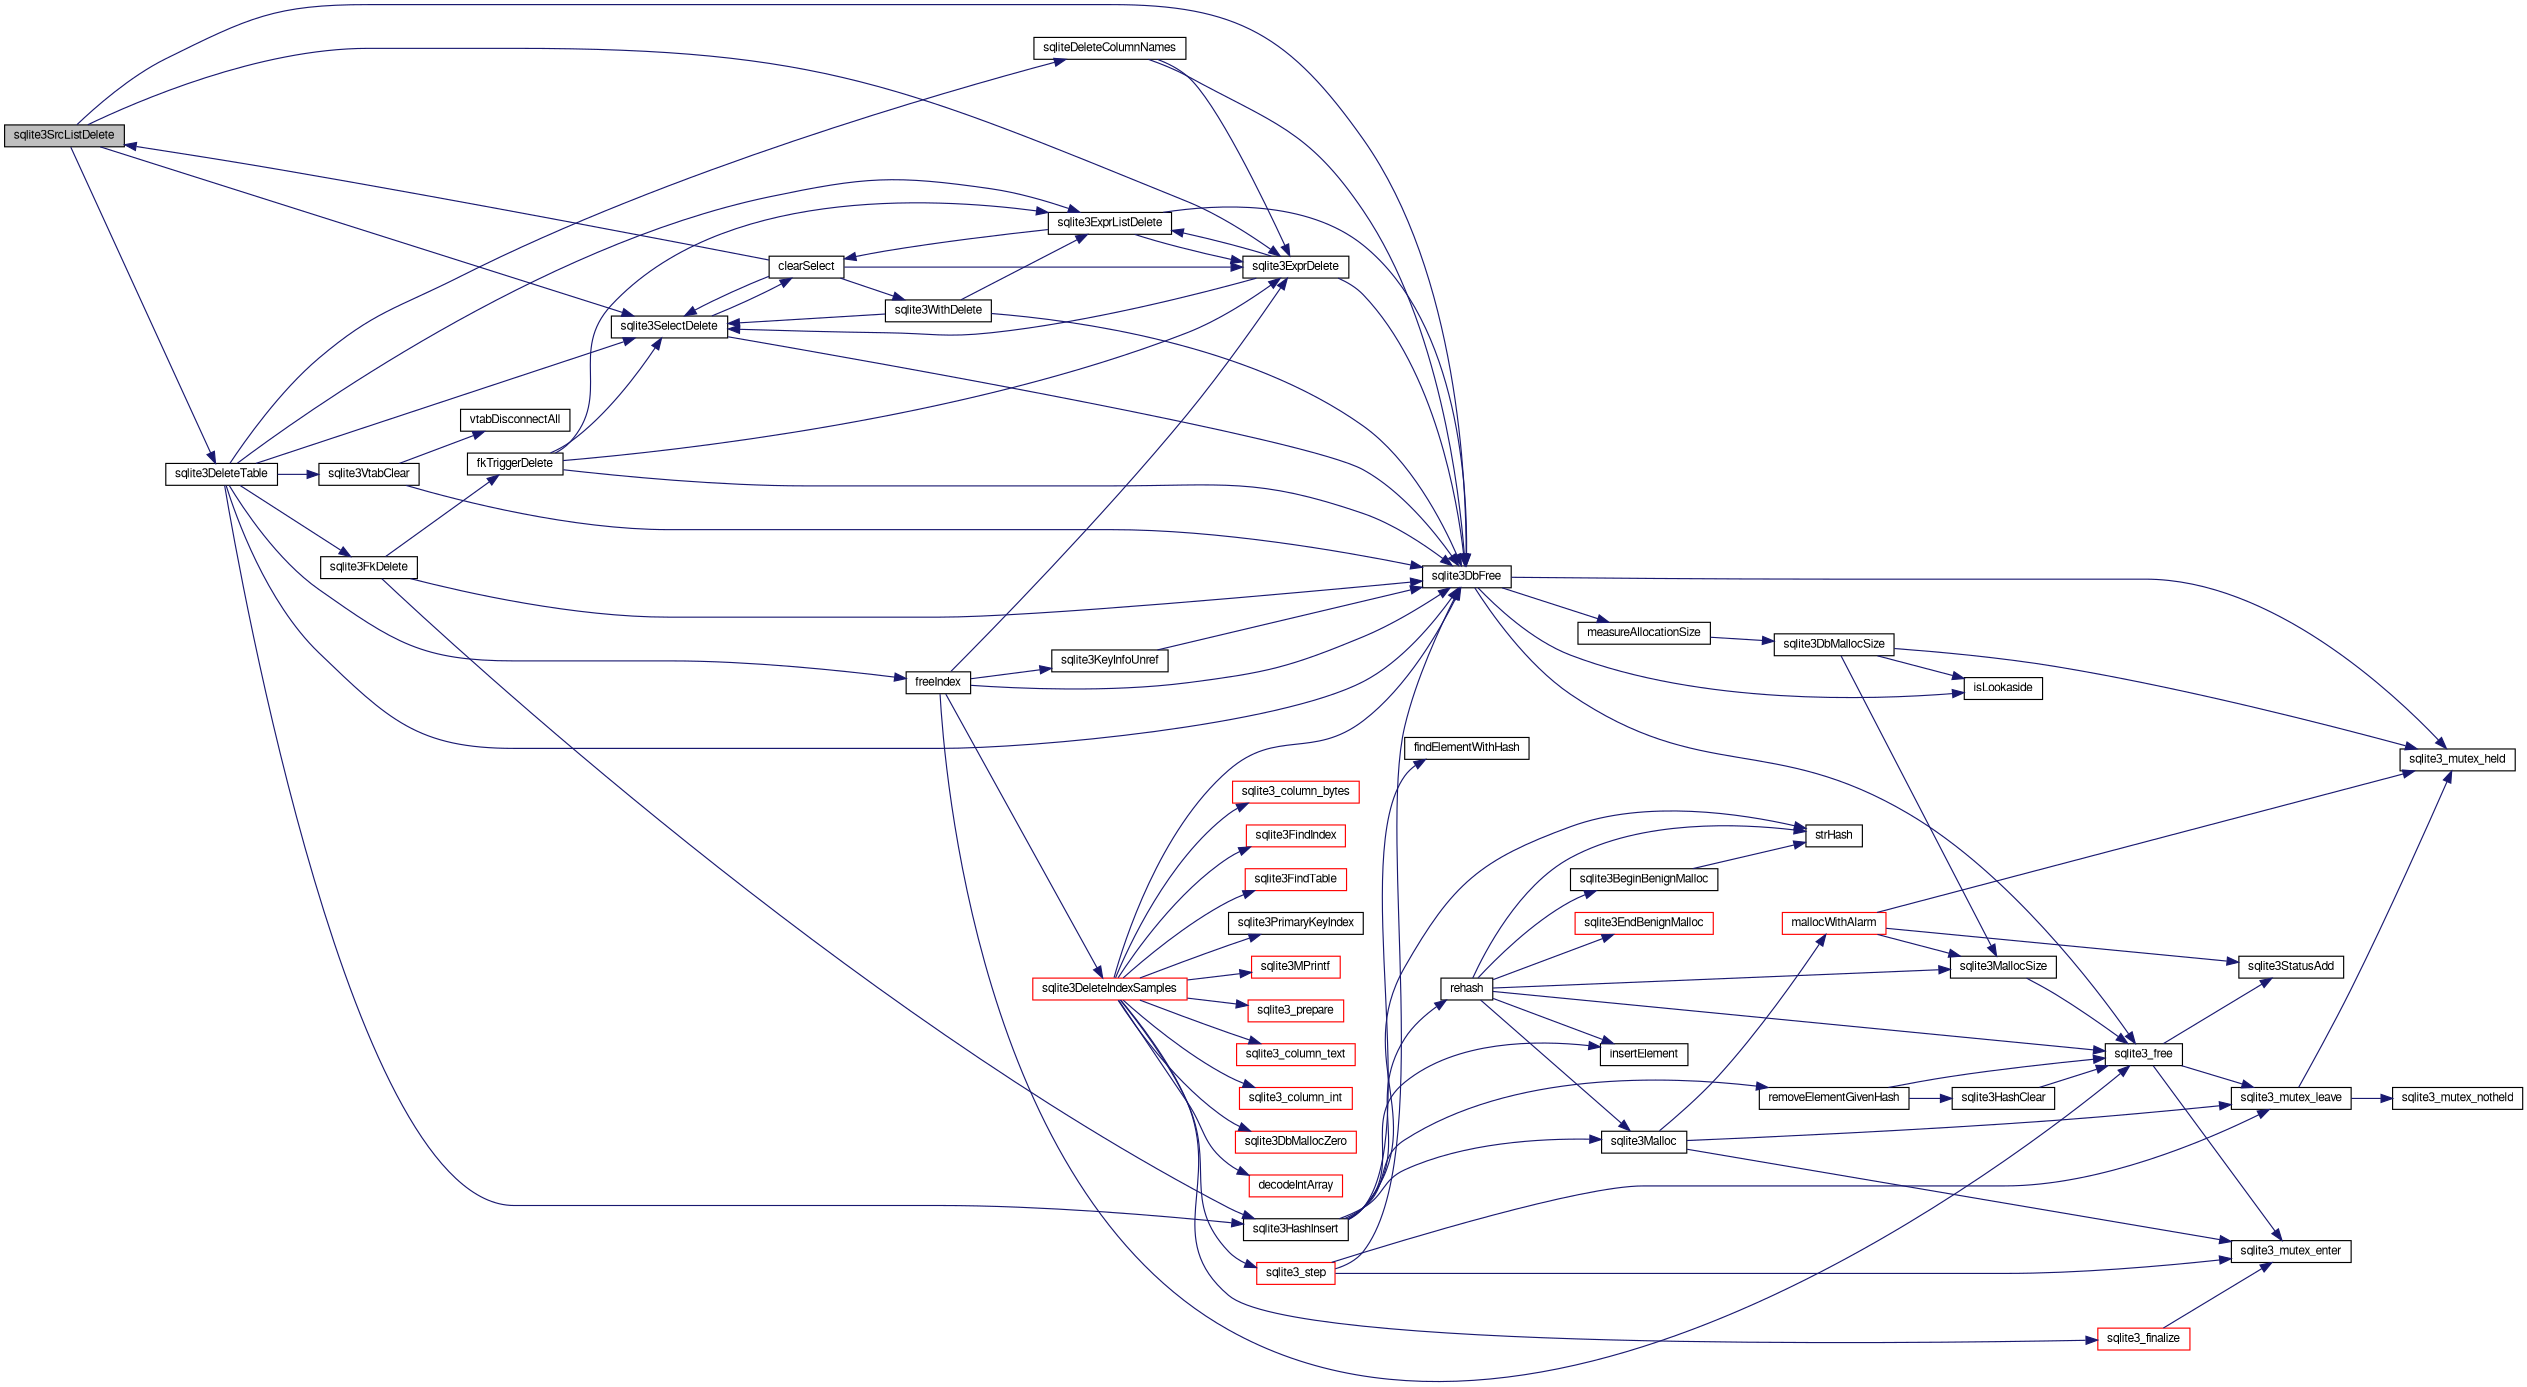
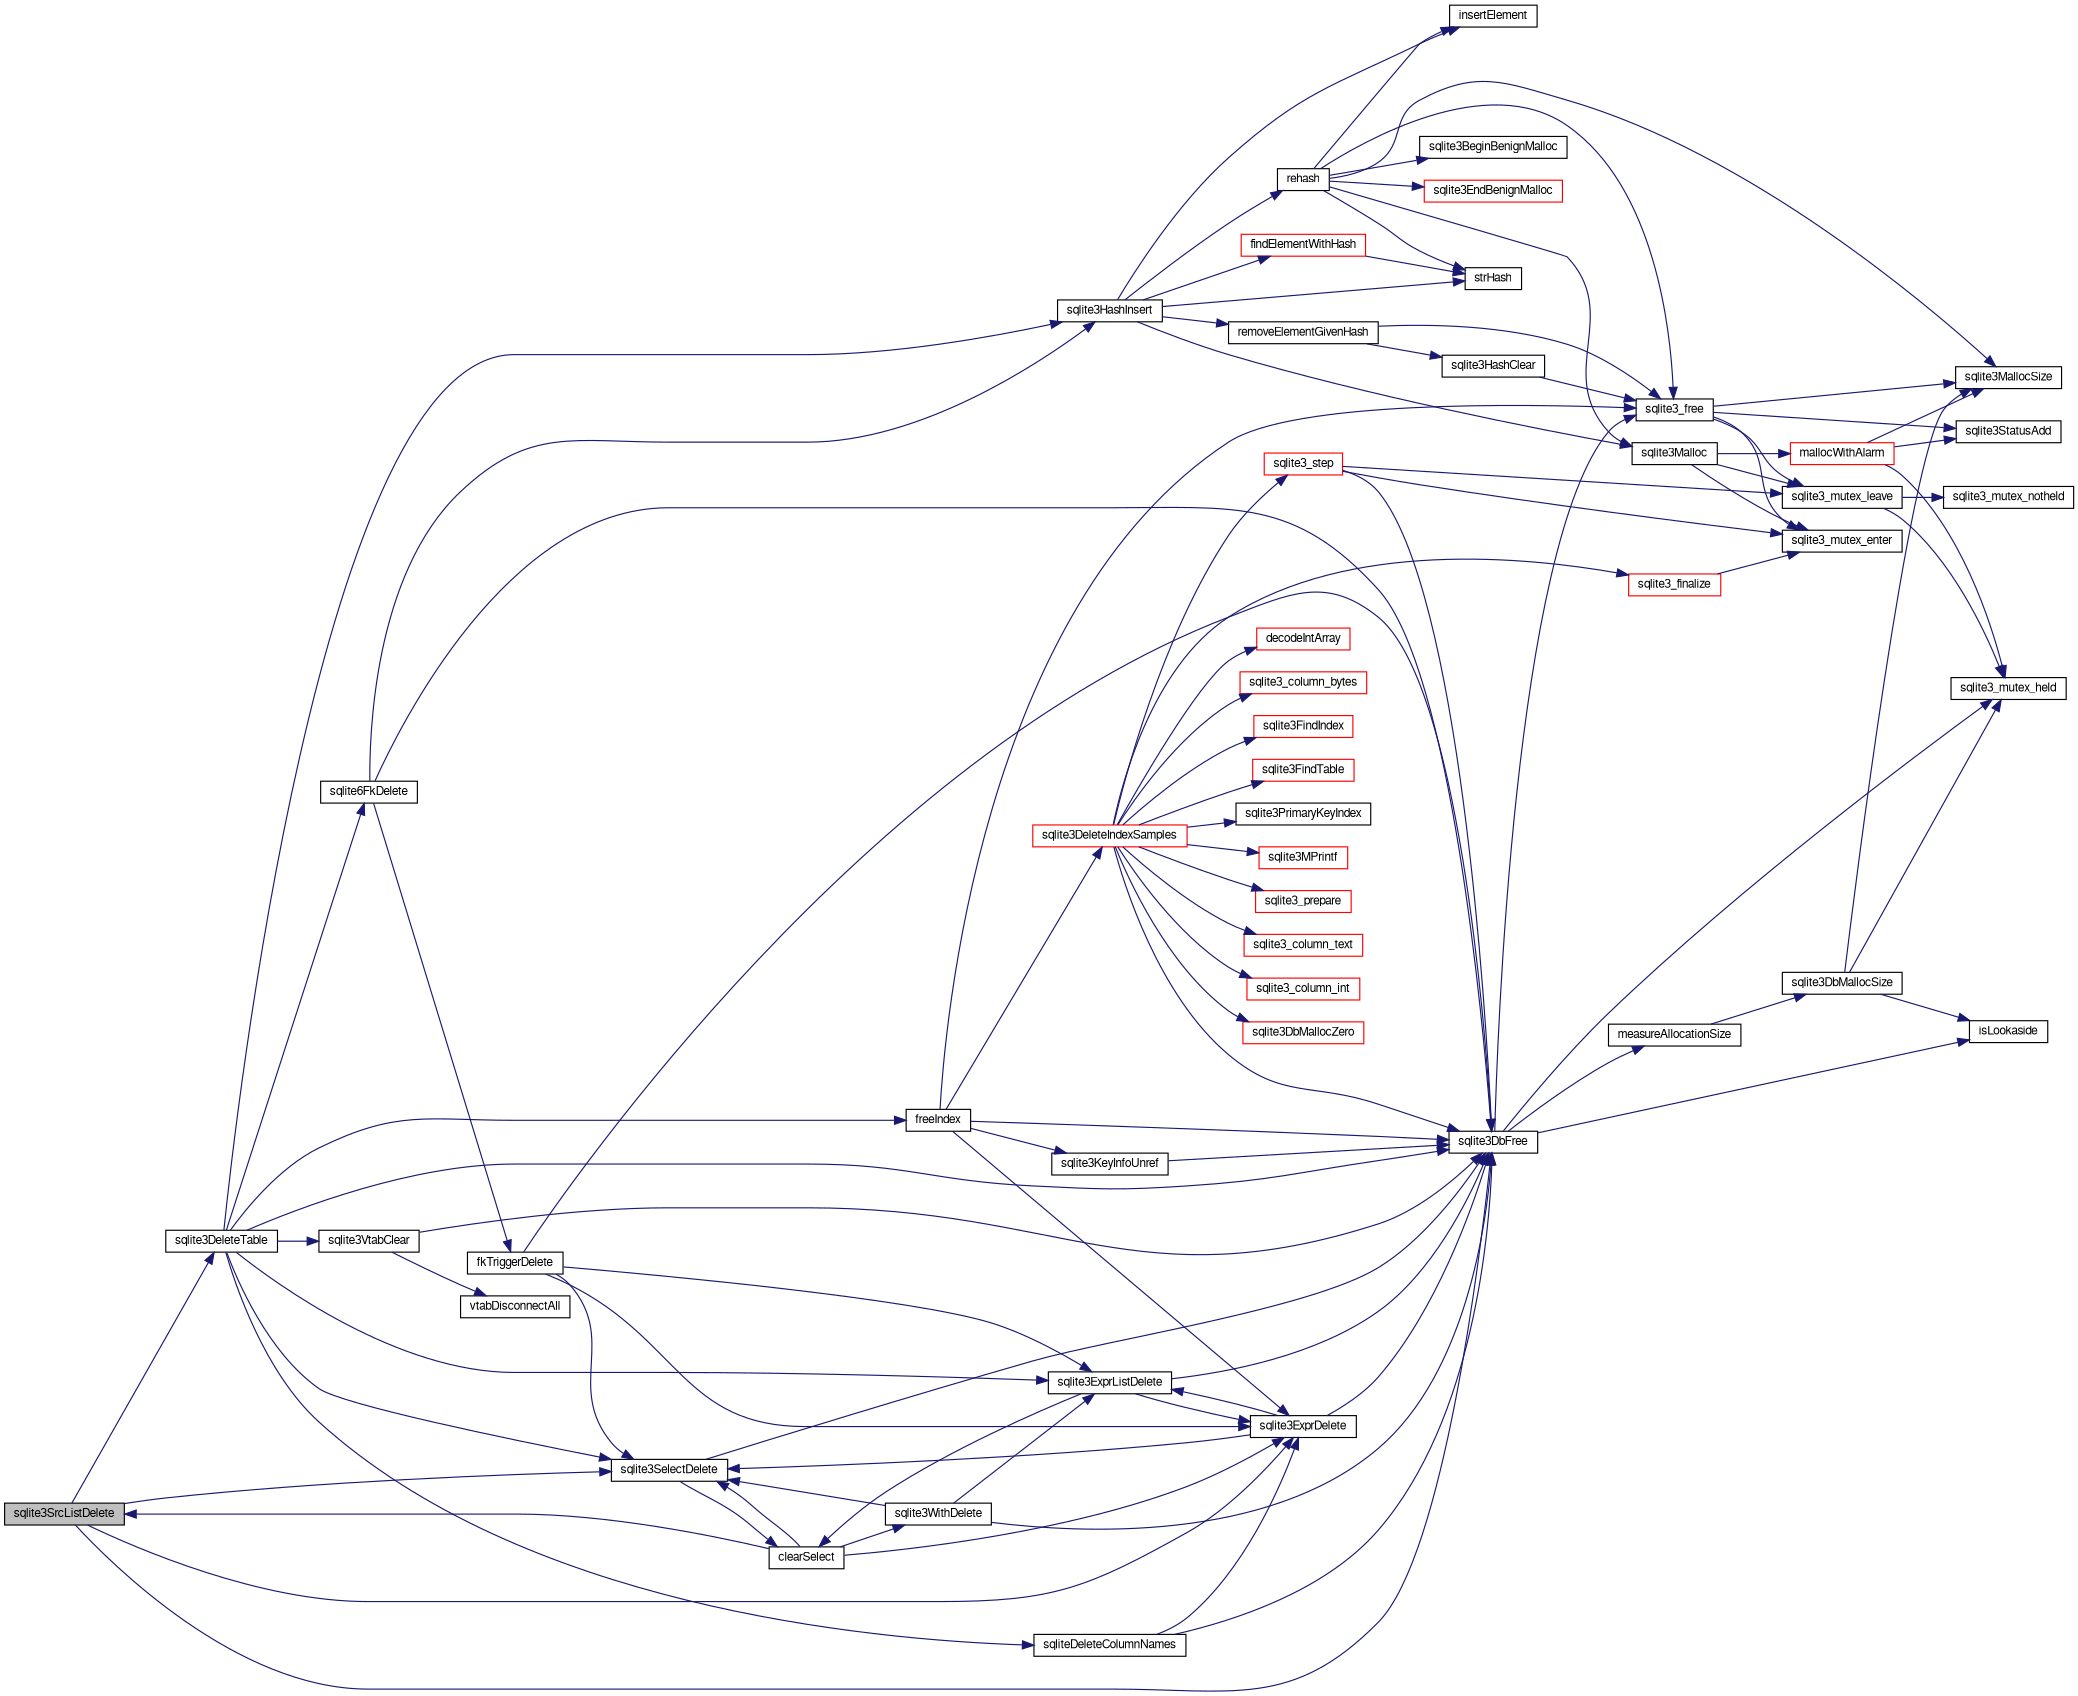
node "sqlite3FkDelete": label "sqlite3FkDelete" -> "sqlite6FkDelete"
node "findElementWithHash": color black -> red
edge "sqlite3BeginBenignMalloc" -> "strHash": now "findElementWithHash" -> "strHash"
edge "sqlite3MallocSize" -> "sqlite3_free": reversed
